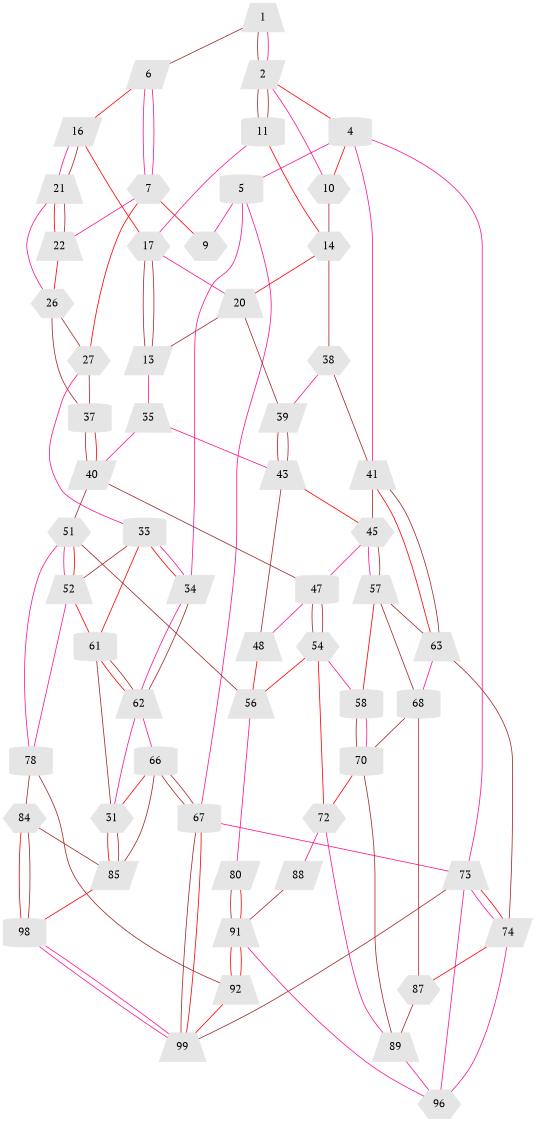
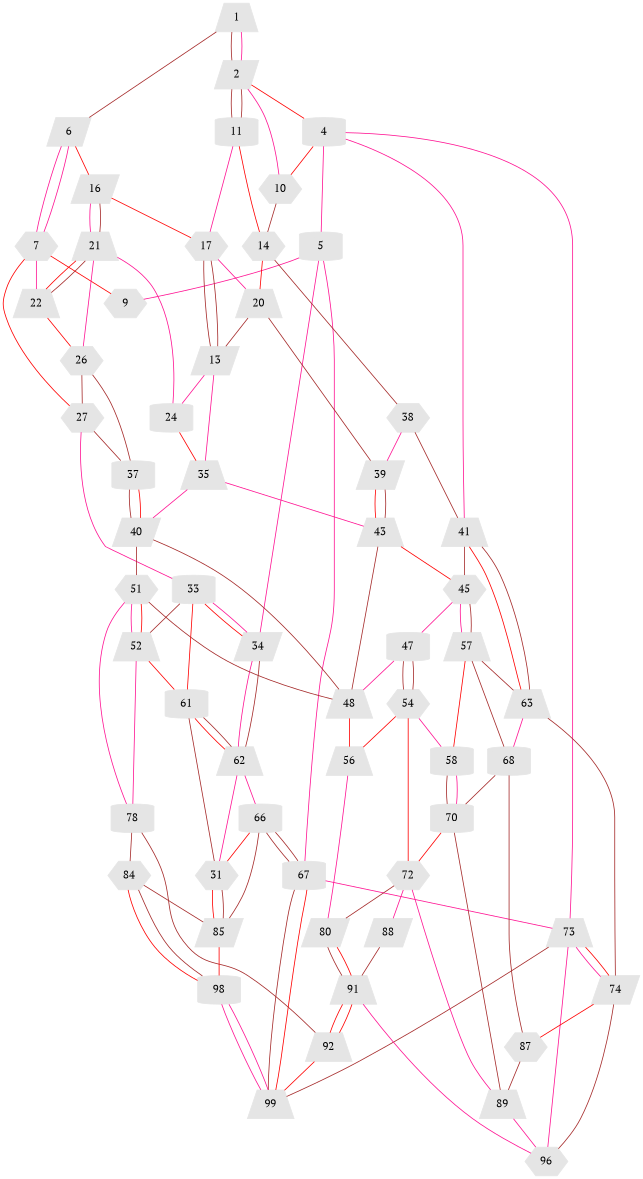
node "24": added
edge "40" -- "47": now "40" -- "48"
edge "51" -- "56": now "51" -- "48"
edge "72" -- "80": added
edge "74" -- "96": color deeppink -> brown
